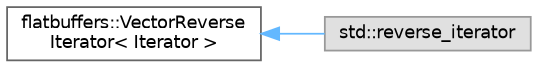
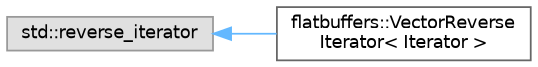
edge "std::reverse_iterator" -> "flatbuffers::VectorReverse Iterator< Iterator >": reversed
